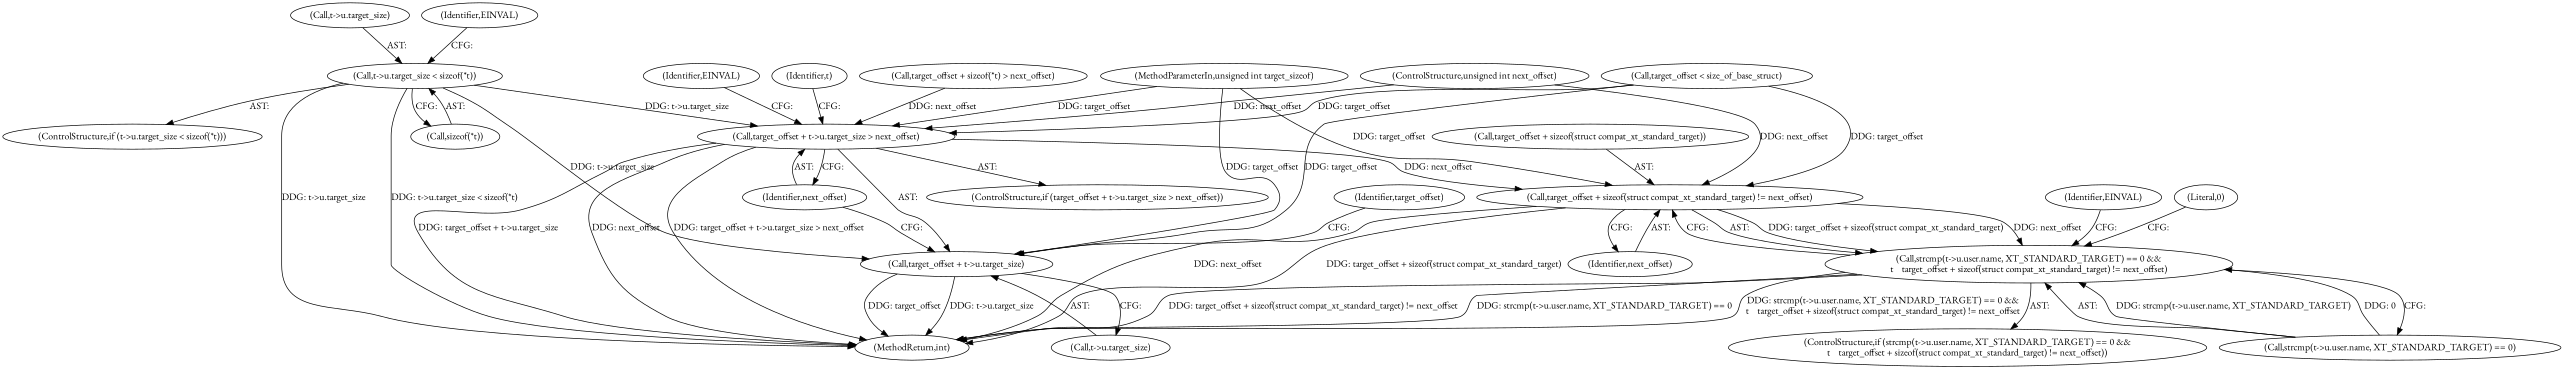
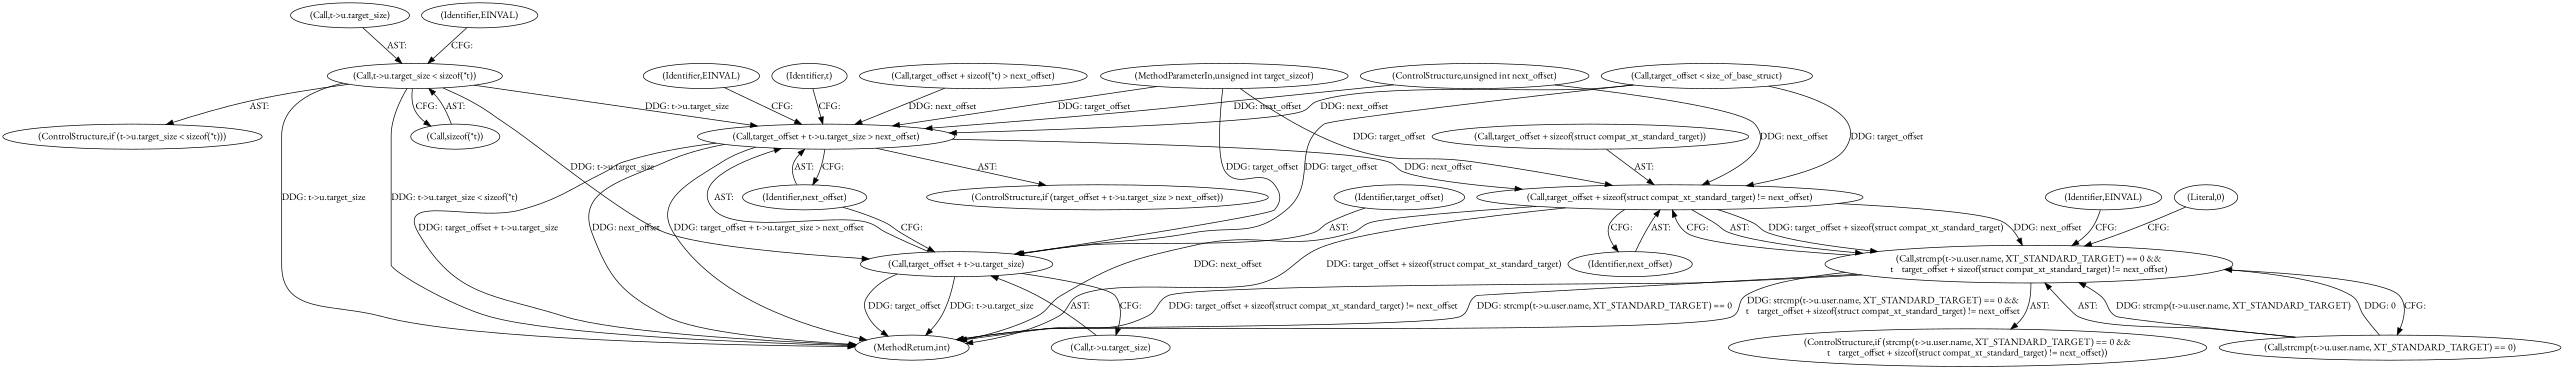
edge "(Call,target_offset < size_of_base_struct)" -> "(Call,target_offset + t->u.target_size > next_offset)": label "DDG: target_offset" -> "DDG: next_offset"
edge "(Call,target_offset + t->u.target_size > next_offset)" -> "(Call,target_offset + t->u.target_size)": reversed
edge "(Identifier,target_offset)" -> "(Call,target_offset + t->u.target_size)": label "CFG: " -> "AST: "
